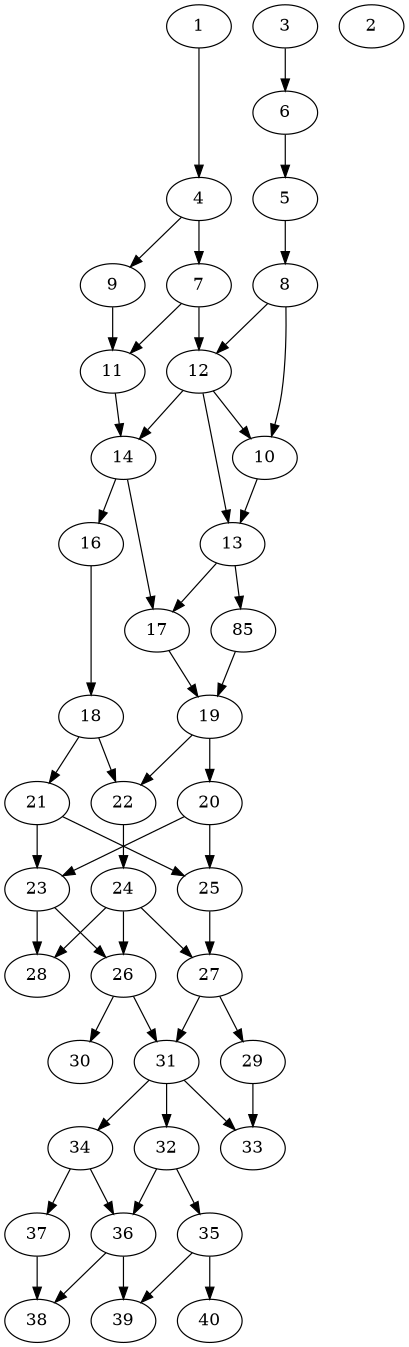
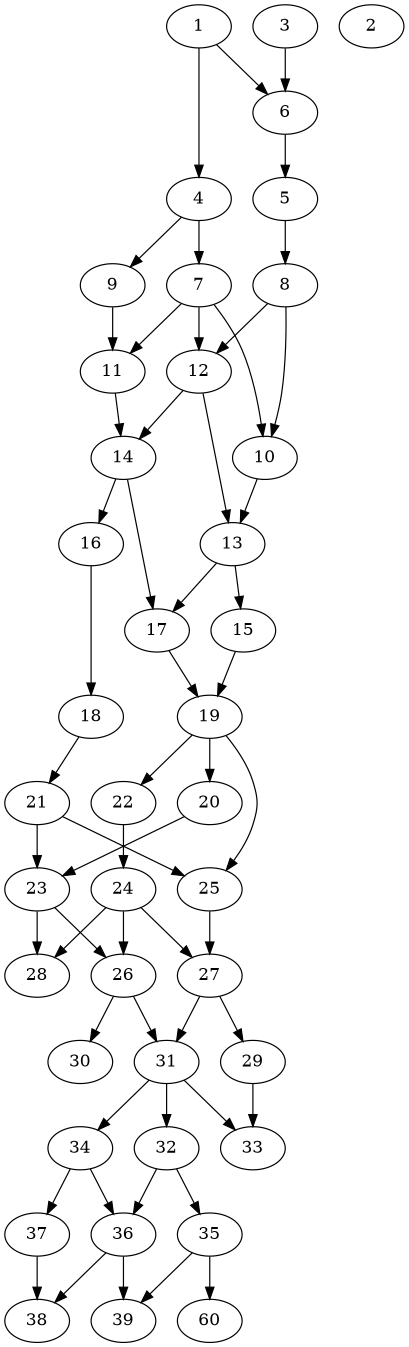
edge "1" -> "6": added
edge "12" -> "10": now "7" -> "10"
node "85": label "85" -> "15"
edge "18" -> "22": removed
edge "20" -> "25": now "19" -> "25"
node "40": label "40" -> "60"
